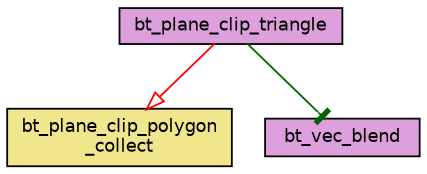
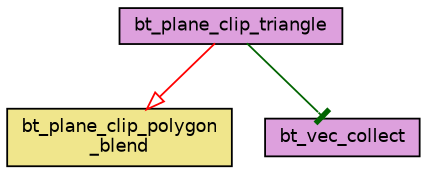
node "bt_plane_clip_polygon _collect": label "bt_plane_clip_polygon _collect" -> "bt_plane_clip_polygon _blend"
node "bt_vec_blend": label "bt_vec_blend" -> "bt_vec_collect"
